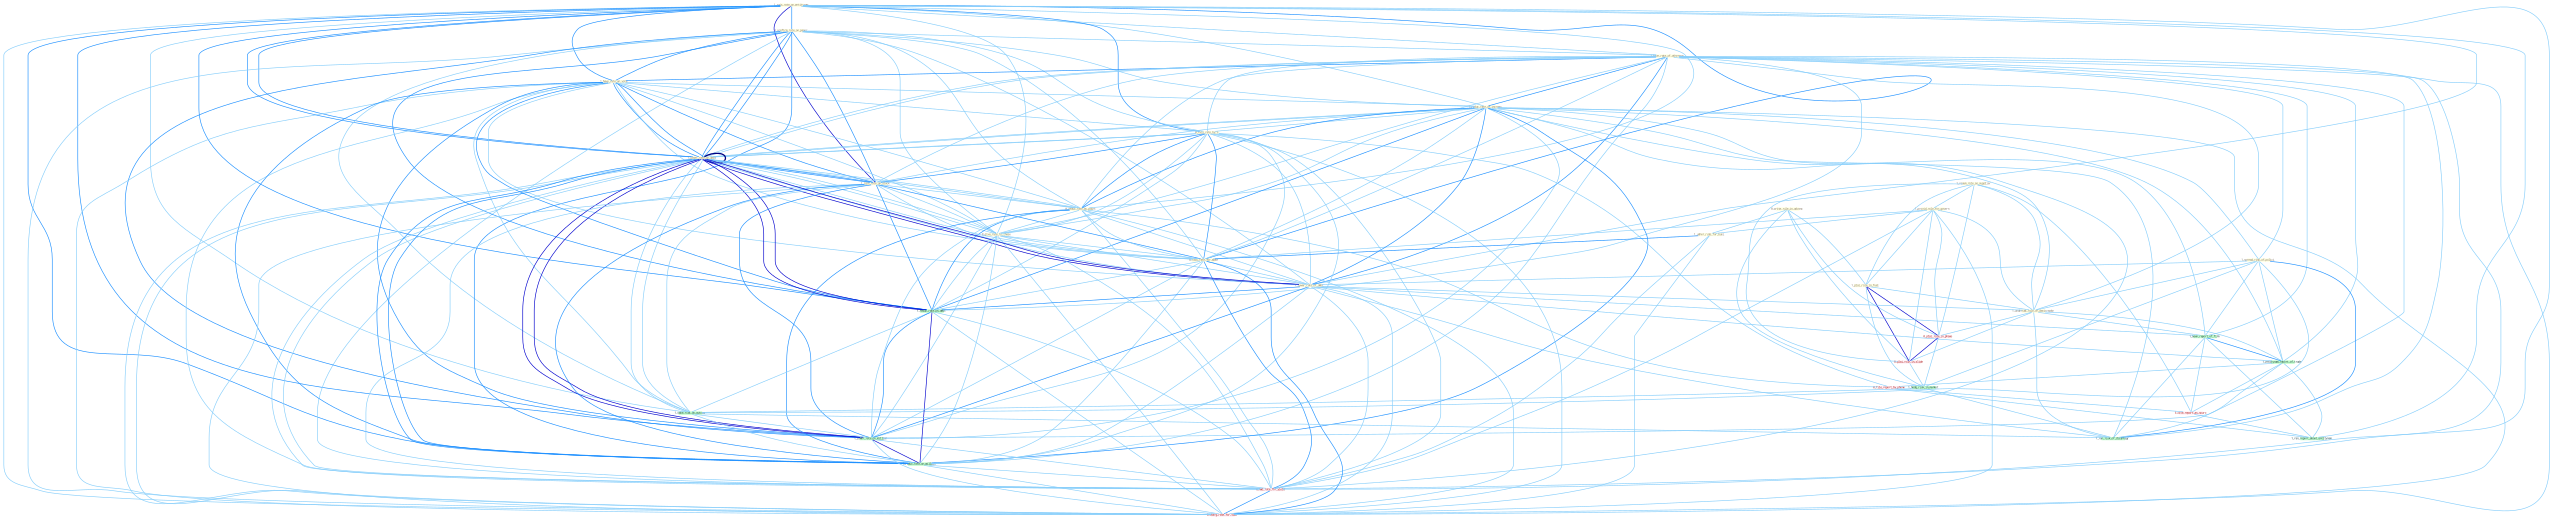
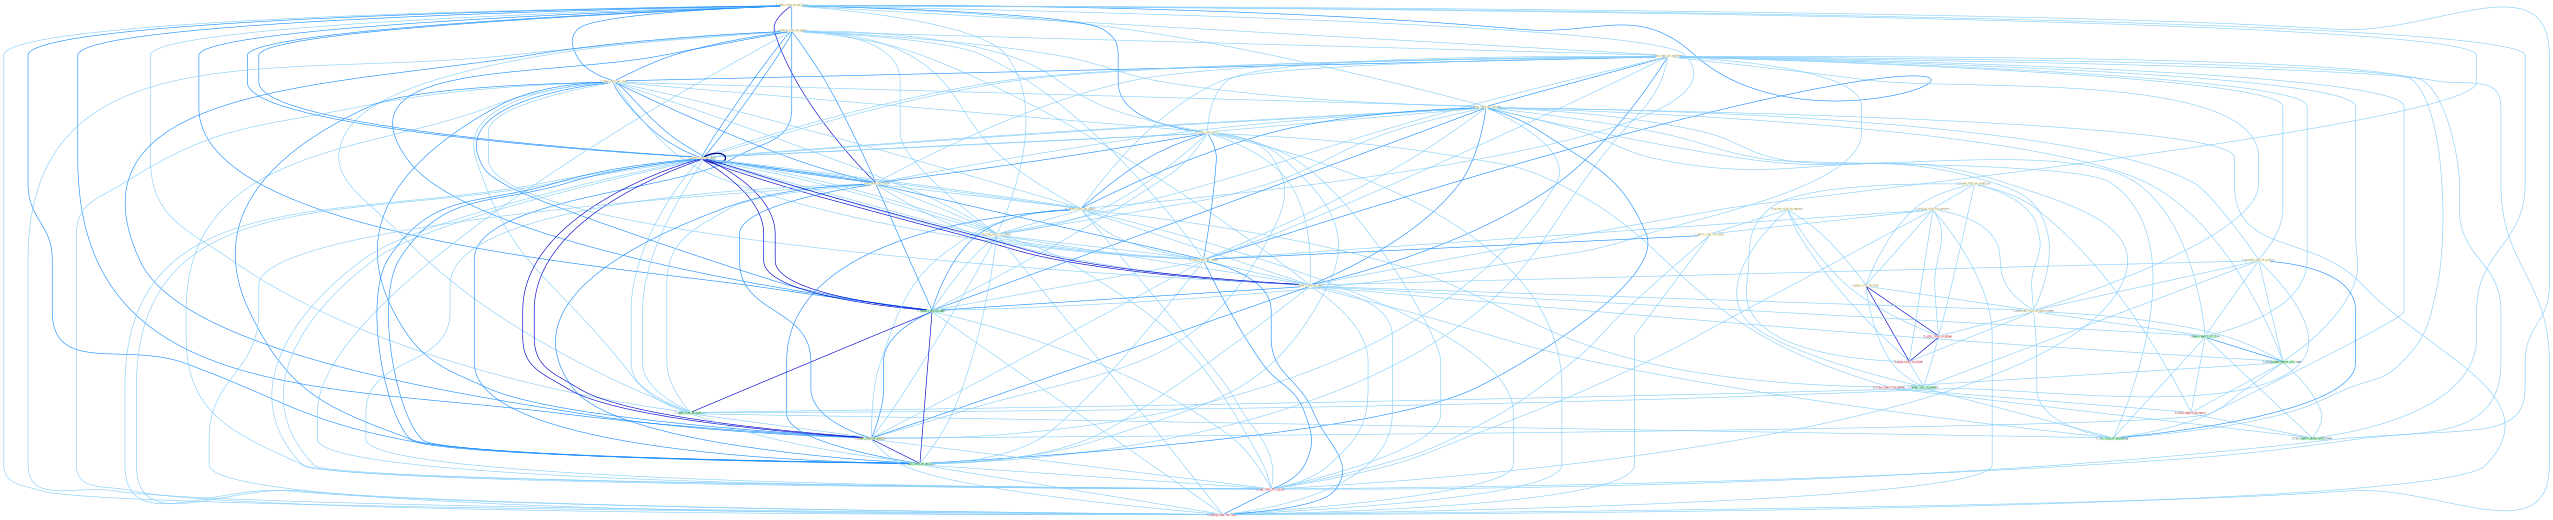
node "1_rais_rate_on_entitynam": label "1_rais_rate_on_entitynam" -> "1_rais_rate_on_million"
edge "1_reduc_rate_on_debt" -- "1_take_risk_on_outcom": color #87cefa -> #0000cd
node "1_lower_rate_on_million": fontcolor #2f4f4f -> #b22222
